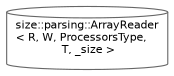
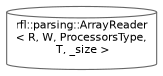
node "size::parsing::ArrayReader < R, W, ProcessorsType, T, _size >": label "size::parsing::ArrayReader < R, W, ProcessorsType, T, _size >" -> "rfl::parsing::ArrayReader < R, W, ProcessorsType, T, _size >"
